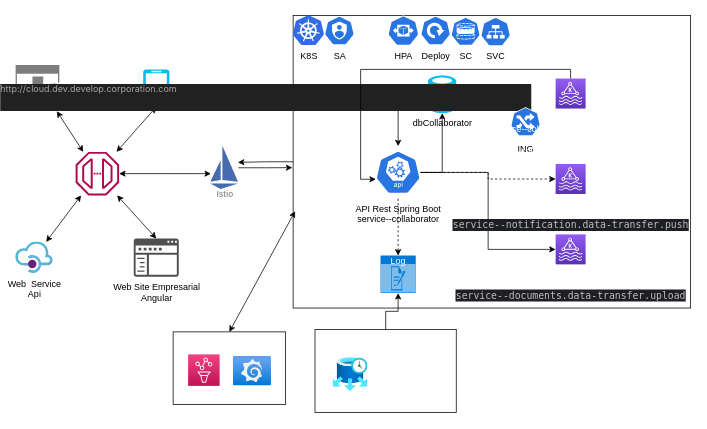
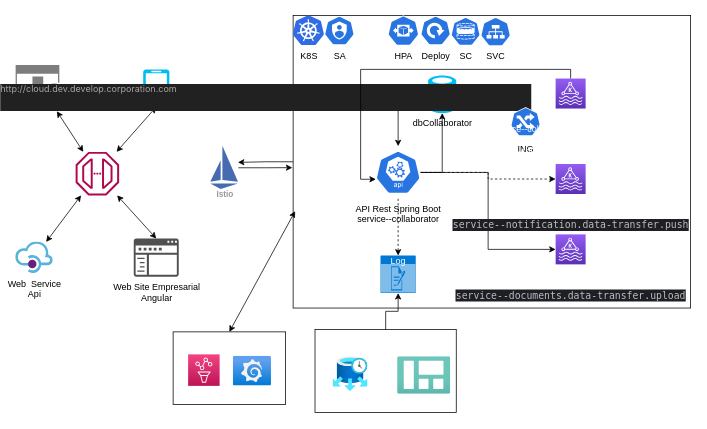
edge "Istio http://cloud.dev.develop.corporation.com" -- "API Gateway": removed
node "Elastic Dash": added
